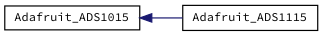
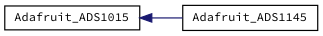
node "Adafruit_ADS1115": label "Adafruit_ADS1115" -> "Adafruit_ADS1145"
